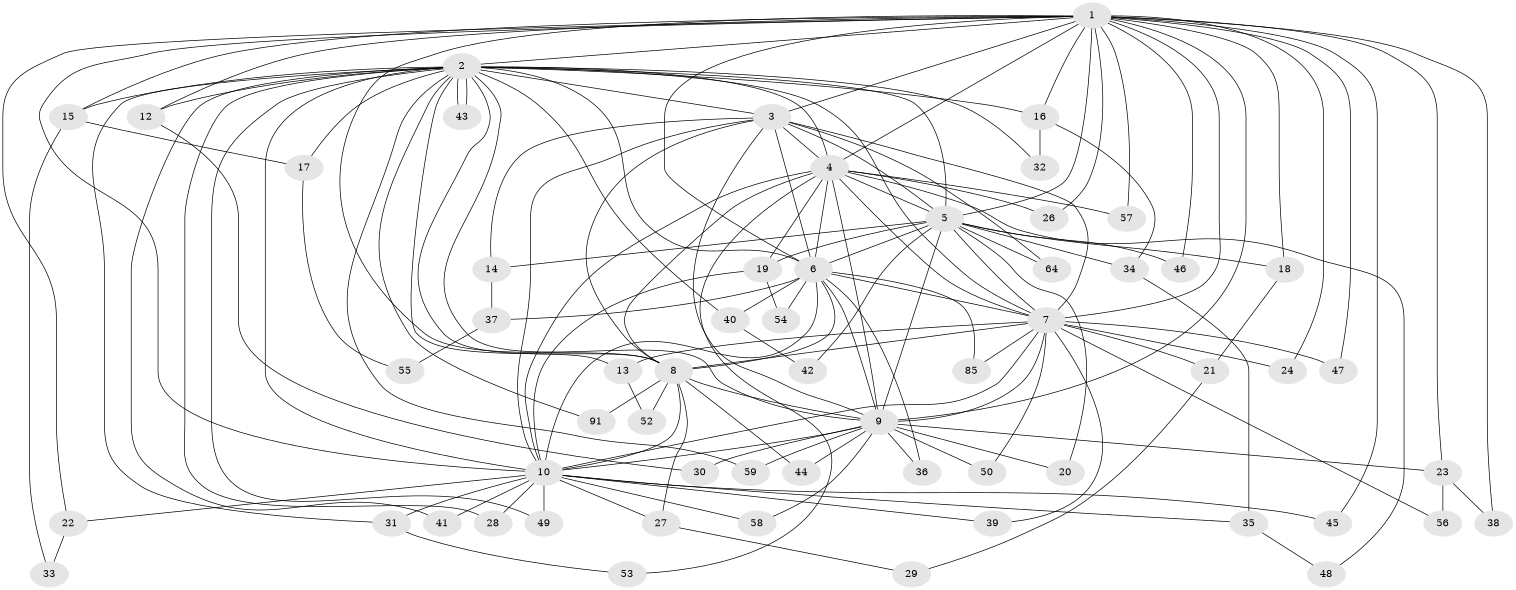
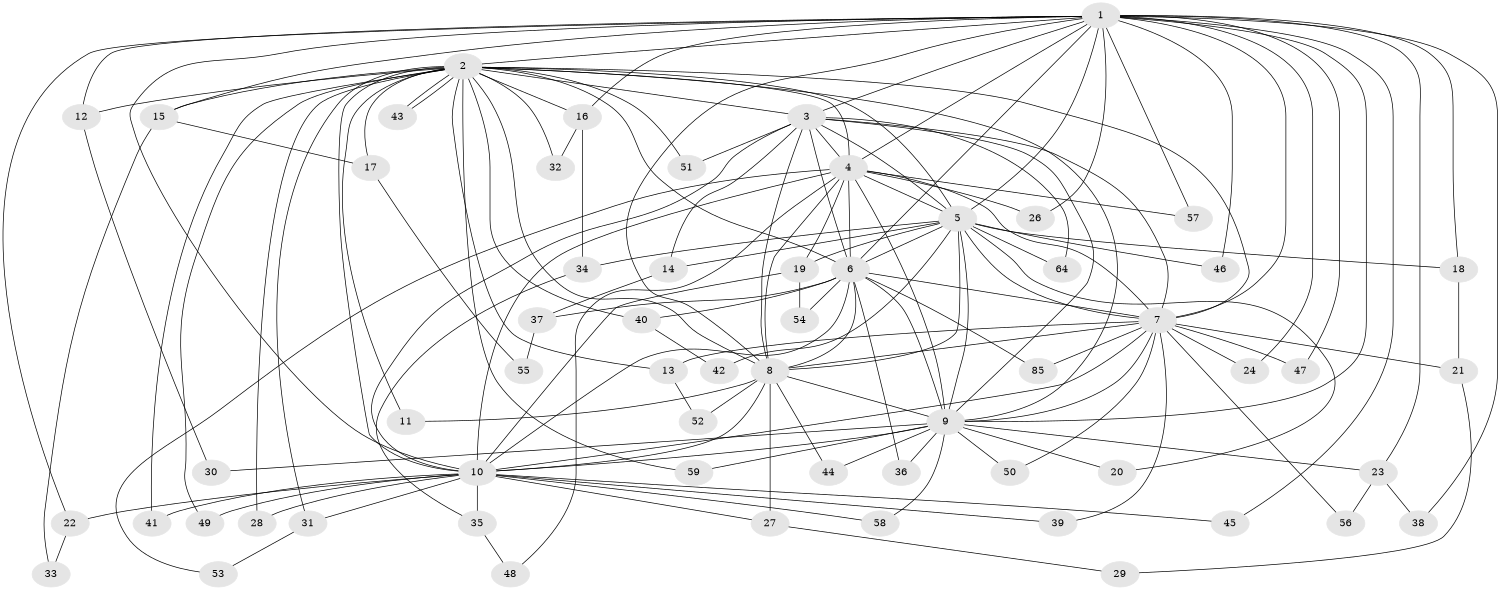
node "51": added
edge "5" -- "8": added
node "91": label "91" -> "11"
